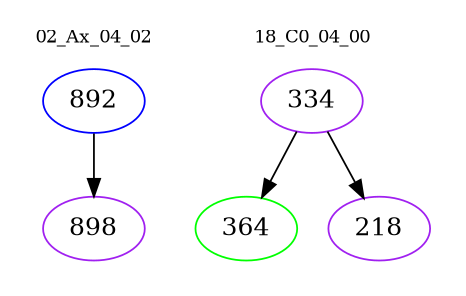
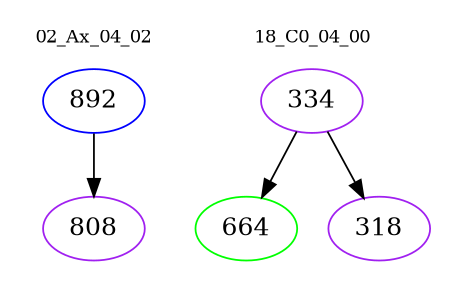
node "898": label "898" -> "808"
node "364": label "364" -> "664"
node "218": label "218" -> "318"
